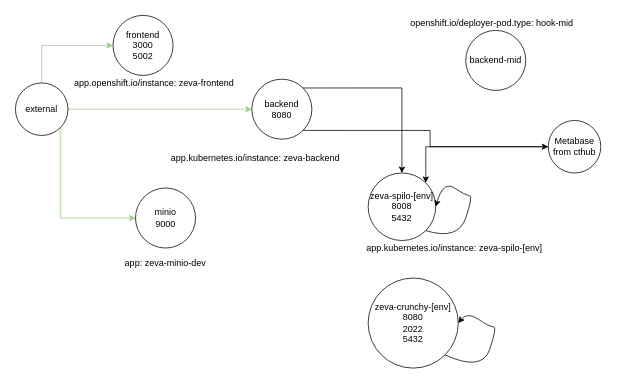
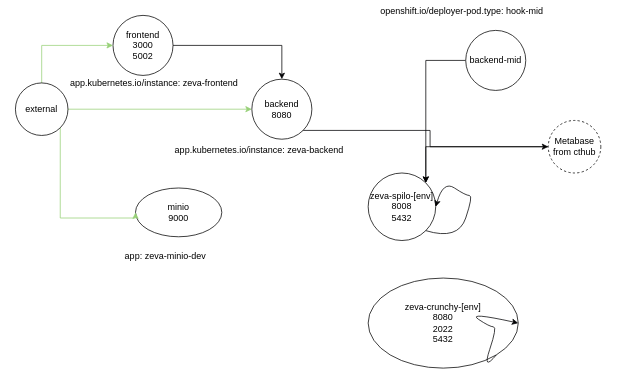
node "openshift.io/deployer-pod.type: hook-mid": moved (492, 23) -> (462, 12)
edge "frontend 3000 5002" -> "backend 8080": added
edge "backend-mid" -> "zeva-spilo-[env] 8008 5432": added
node "app.openshift.io/instance: zeva-frontend": label "app.openshift.io/instance: zeva-frontend" -> "app.kubernetes.io/instance: zeva-frontend"
edge "backend 8080" -> "zeva-spilo-[env] 8008 5432": removed
node "Metabase from cthub": style solid -> dashed
node "app.kubernetes.io/instance: zeva-backend": moved (255, 158) -> (259, 150)
node "minio 9000": size 60x60 -> 86x49
node "app.kubernetes.io/instance: zeva-spilo-[env]": removed
node "app: zeva-minio-dev": moved (165, 264) -> (165, 256)
node "zeva-crunchy-[env] 8080 2022 5432": size 90x90 -> 150x90
